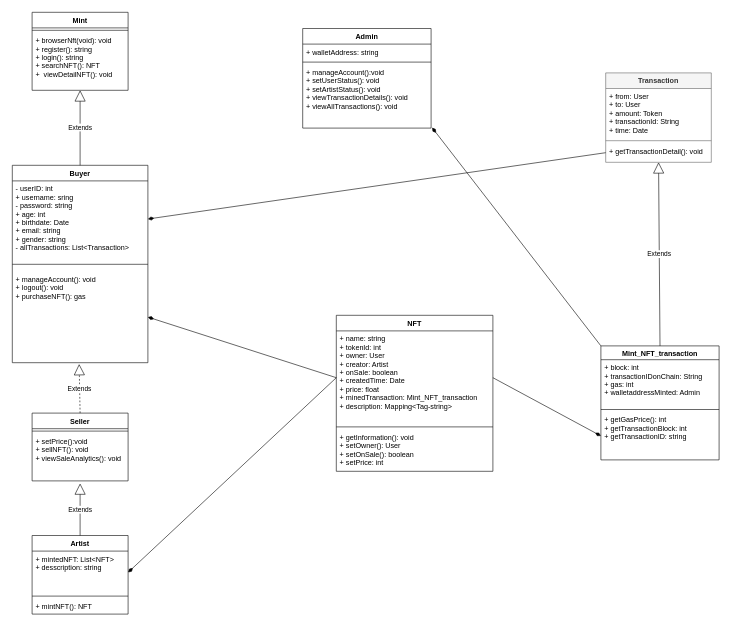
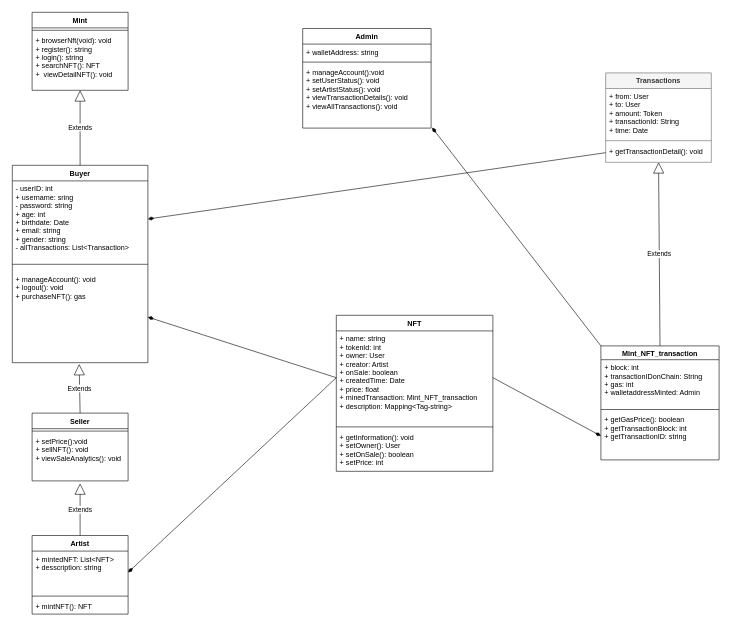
node "Transaction": label "Transaction" -> "Transactions"
edge "Seller" -> "+ manageAccount(): void + logout(): void + purchaseNFT(): gas": style dashed -> solid
node "+ getGasPrice(): int + getTransactionBlock: int + getTransactionID: string": label "+ getGasPrice(): int + getTransactionBlock: int + getTransactionID: string" -> "+ getGasPrice(): boolean + getTransactionBlock: int + getTransactionID: string"
